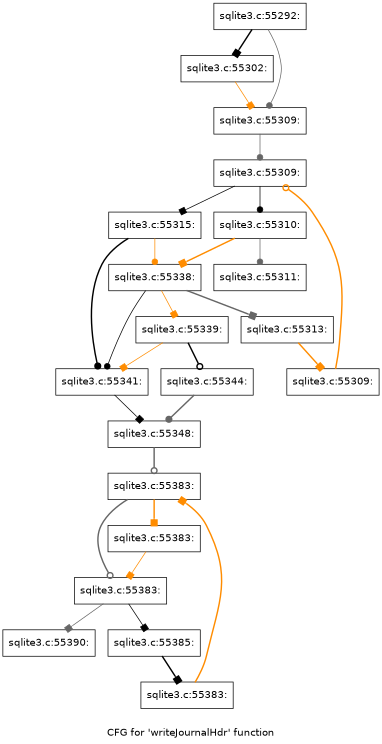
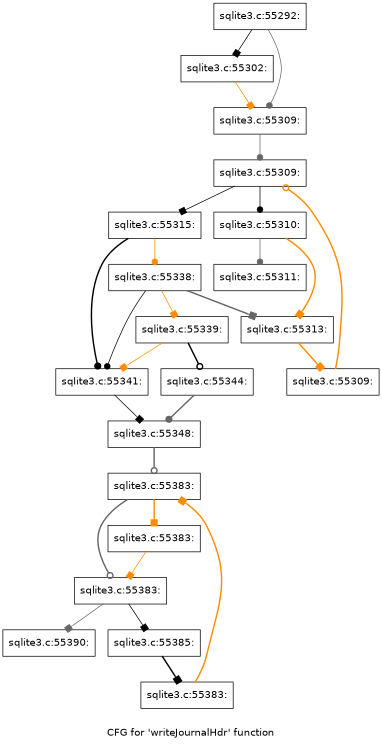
edge "sqlite3.c:55292:" -> "sqlite3.c:55302:": style bold -> solid
edge "sqlite3.c:55310:" -> "sqlite3.c:55338:": now "sqlite3.c:55310:" -> "sqlite3.c:55313:"
